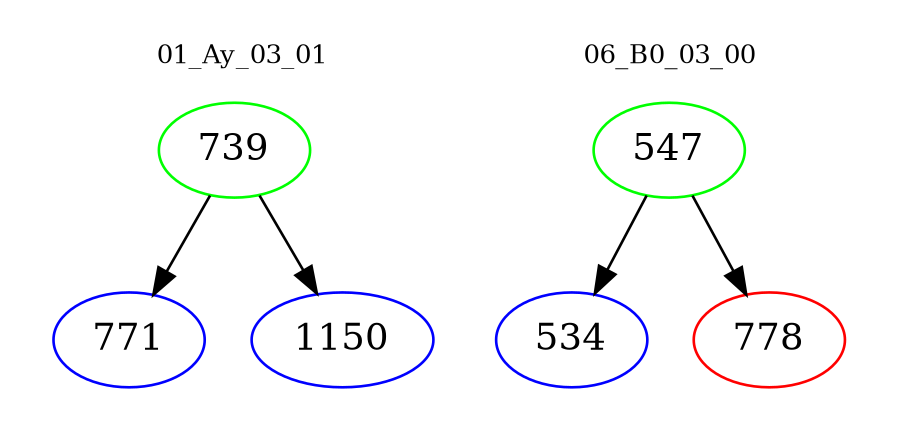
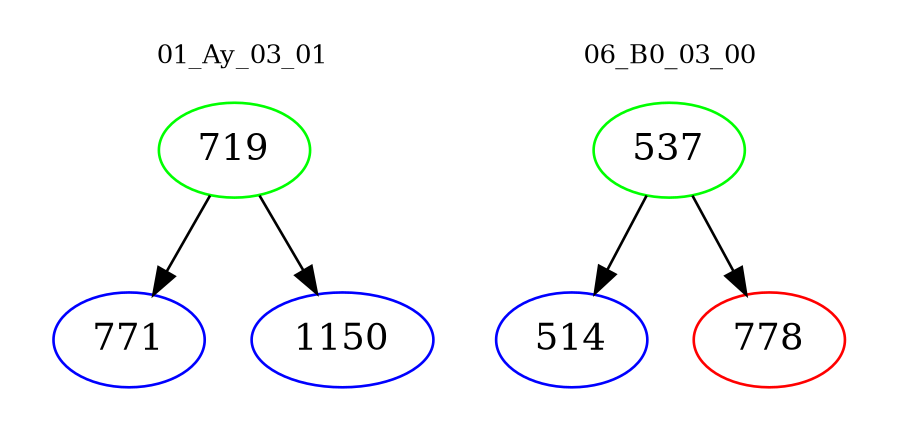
node "739": label "739" -> "719"
node "547": label "547" -> "537"
node "534": label "534" -> "514"
